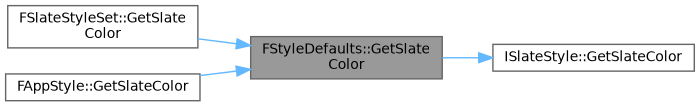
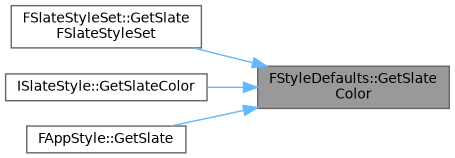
node "FSlateStyleSet::GetSlate Color": label "FSlateStyleSet::GetSlate Color" -> "FSlateStyleSet::GetSlate FSlateStyleSet"
edge "FStyleDefaults::GetSlate Color" -> "ISlateStyle::GetSlateColor": reversed
node "FAppStyle::GetSlateColor": label "FAppStyle::GetSlateColor" -> "FAppStyle::GetSlate"
